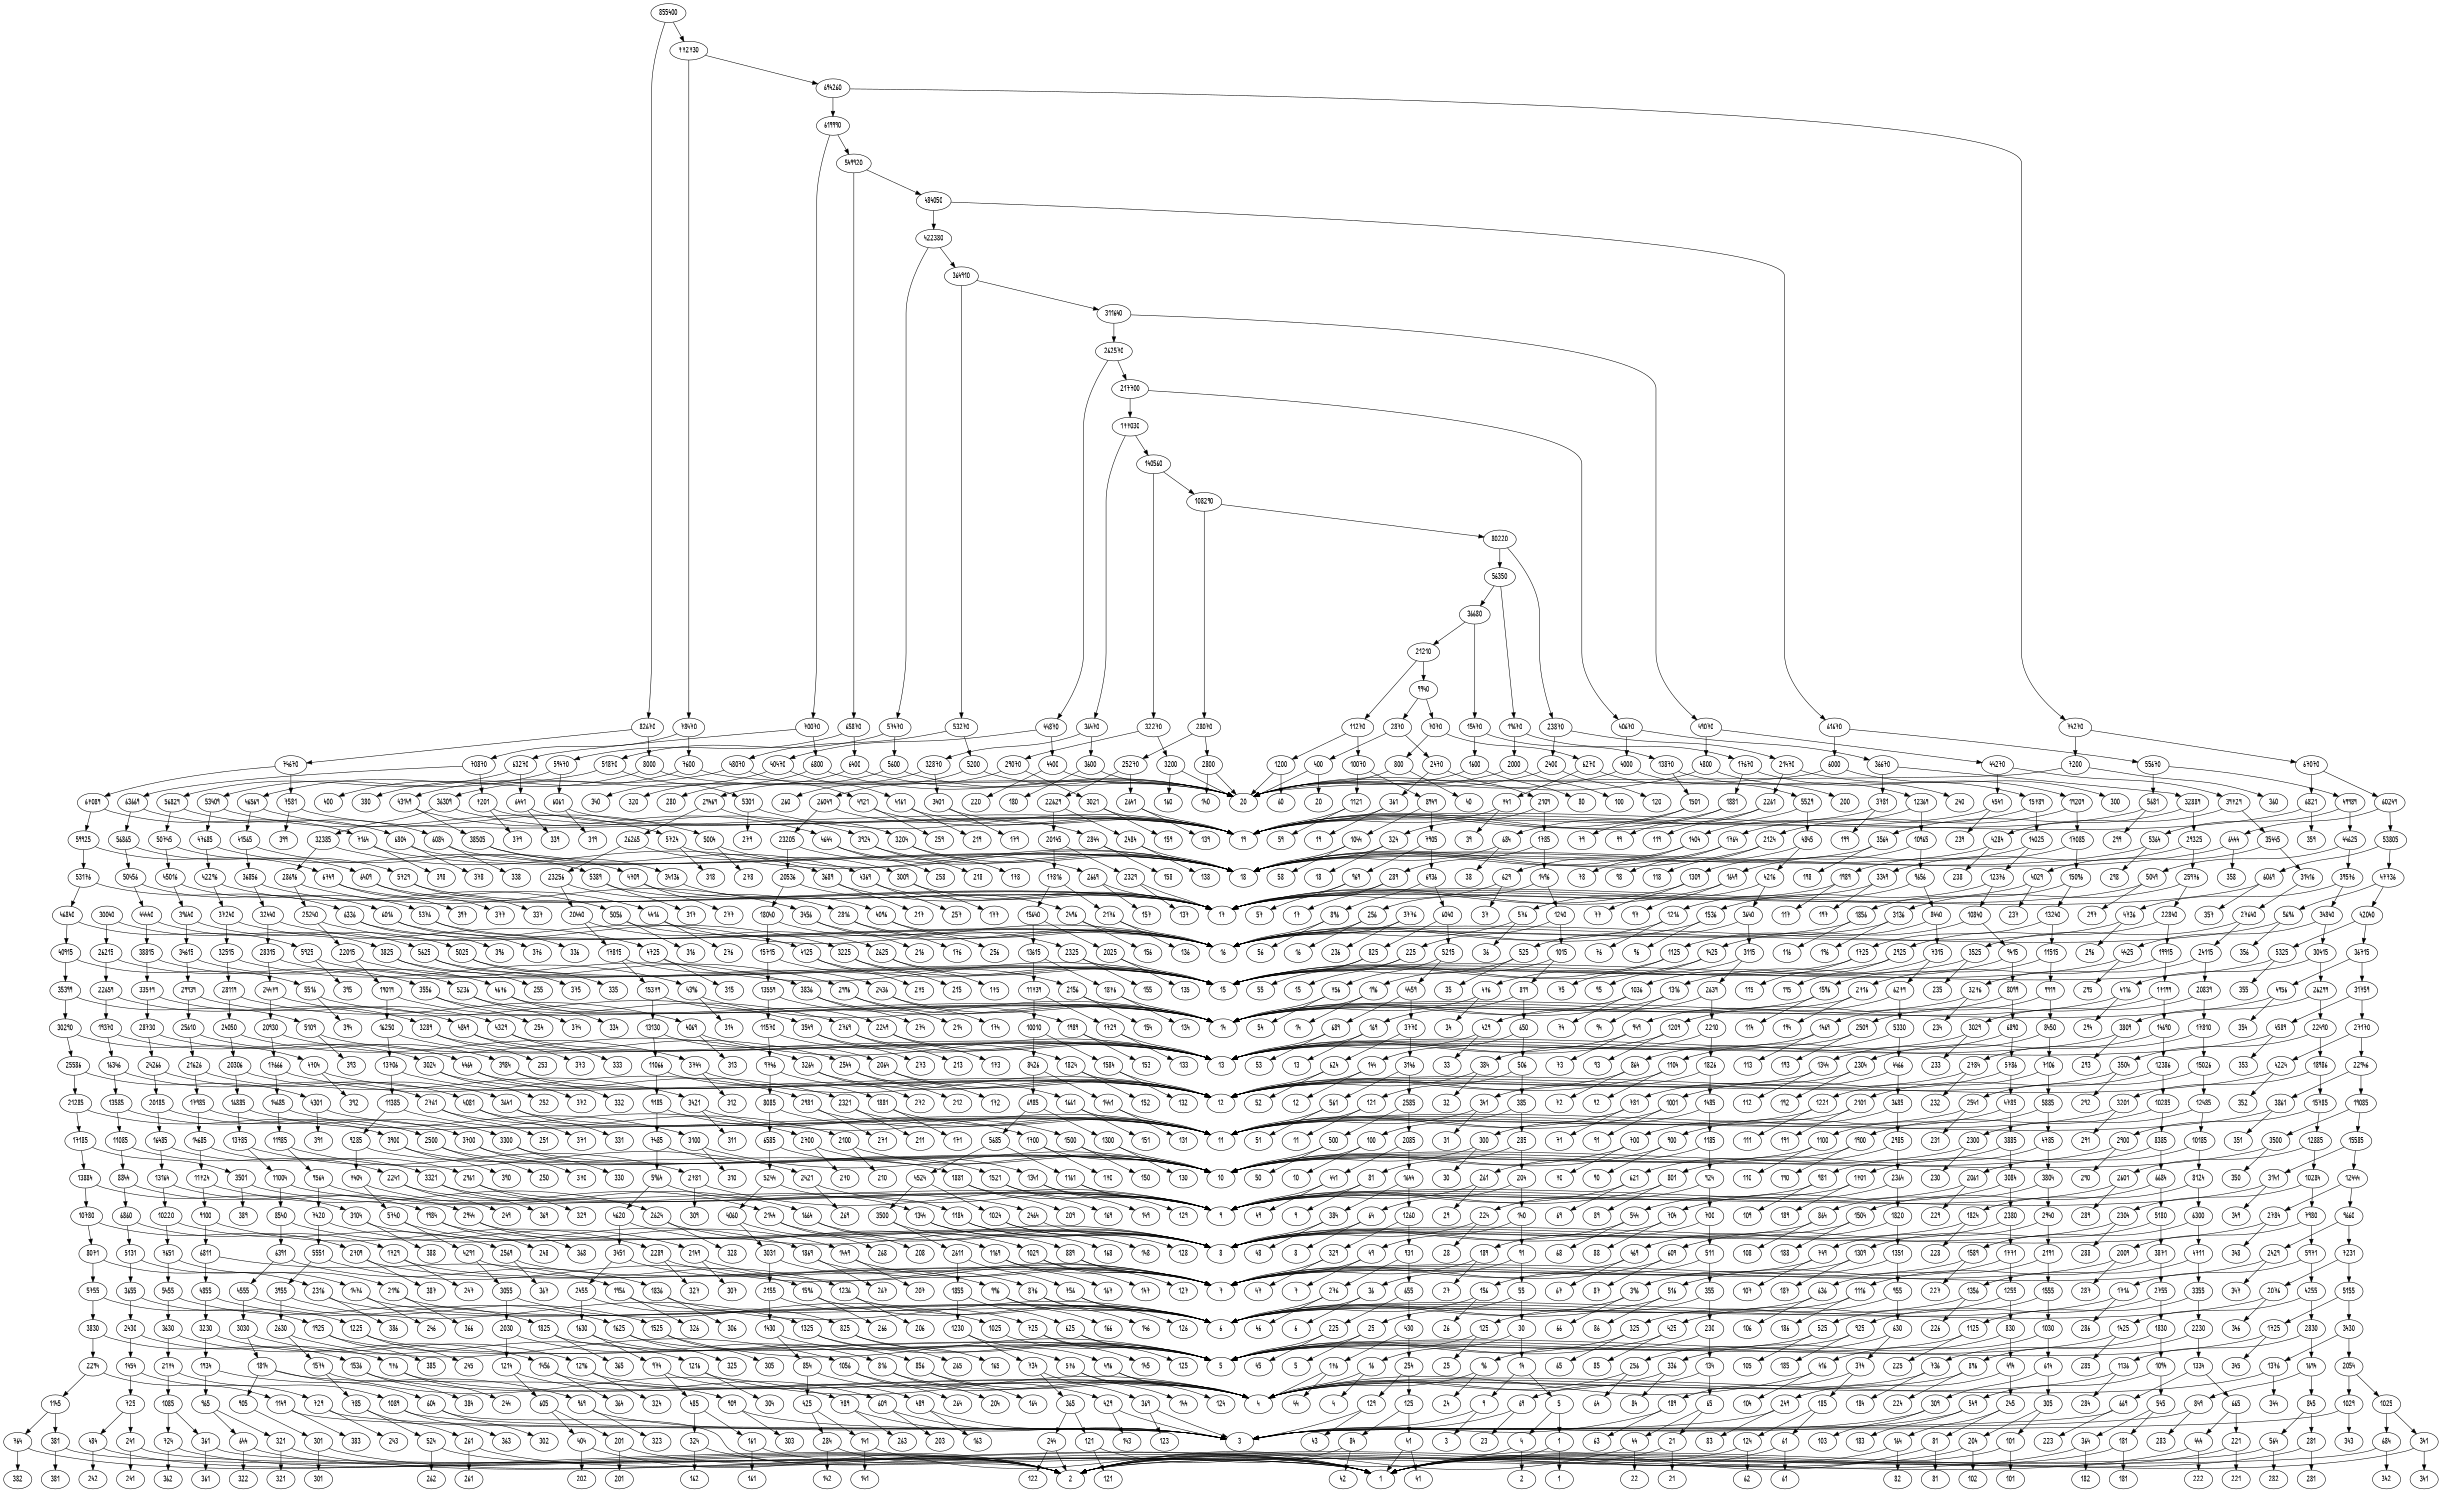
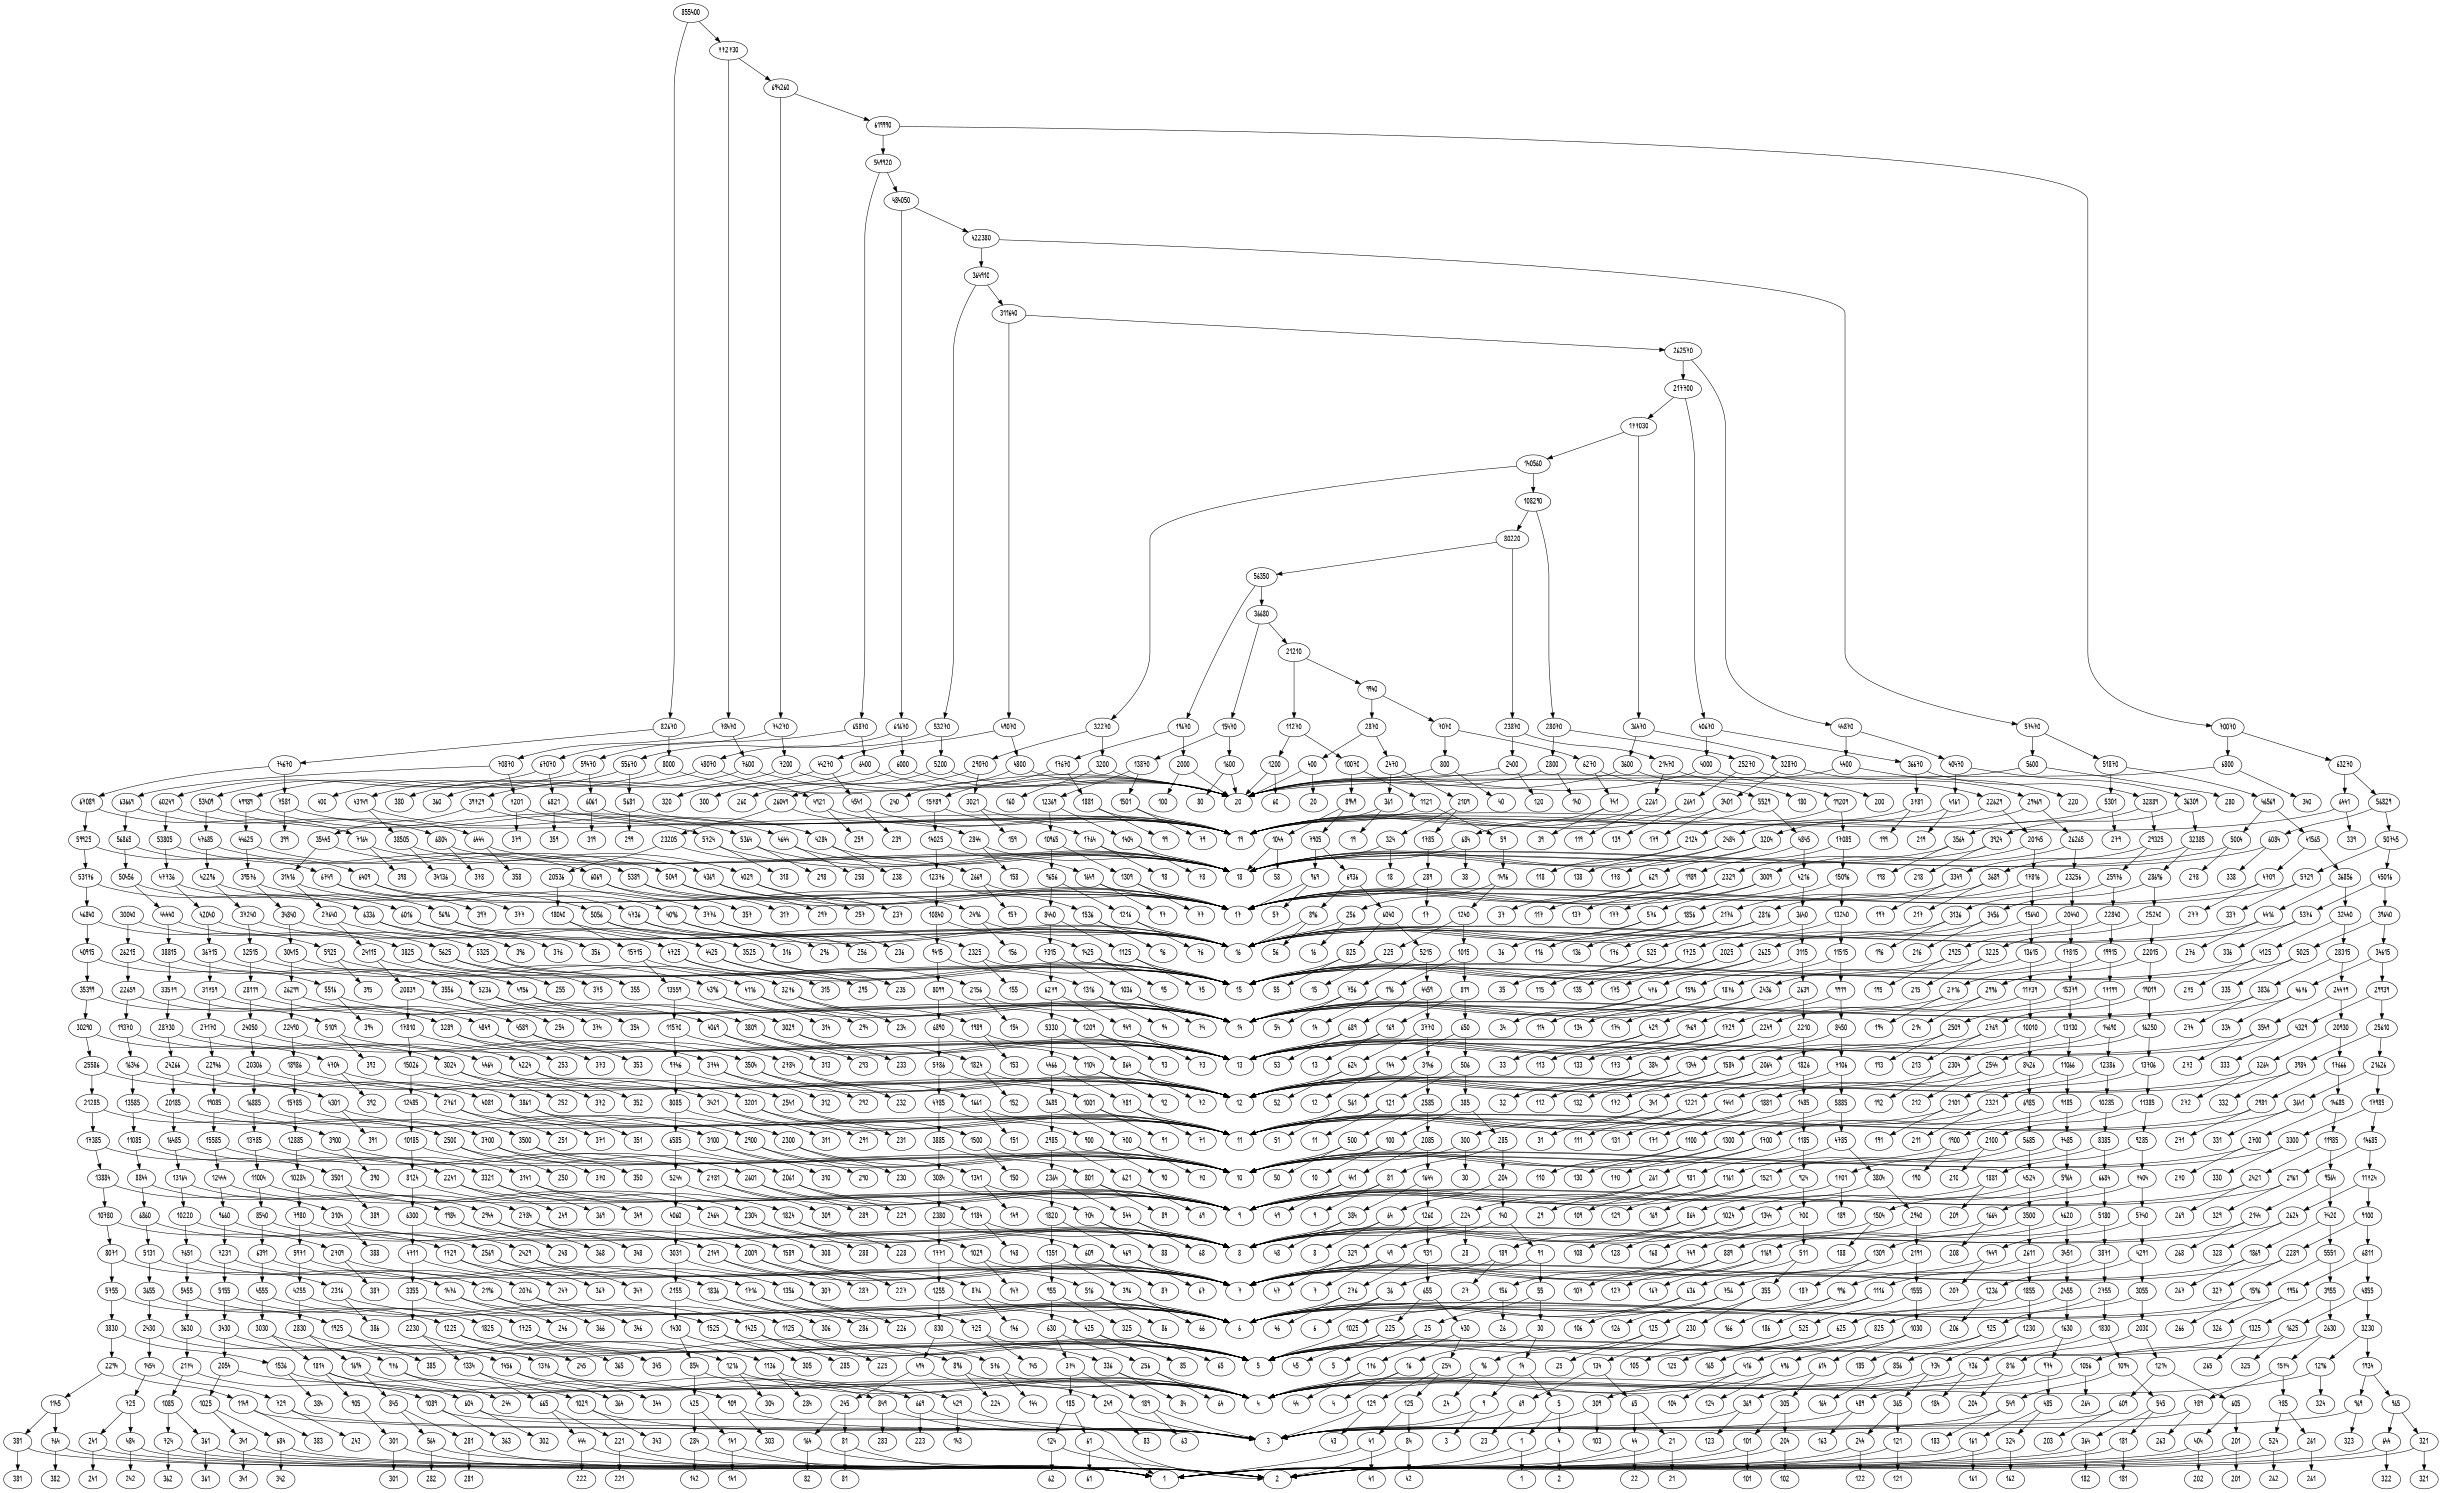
edge "1785" -> "1496": now "59" -> "1496"
edge "31416" -> "3776": added
node "17185": label "17185" -> "17385"
node "308": added
